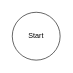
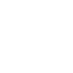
node "Start": removed
